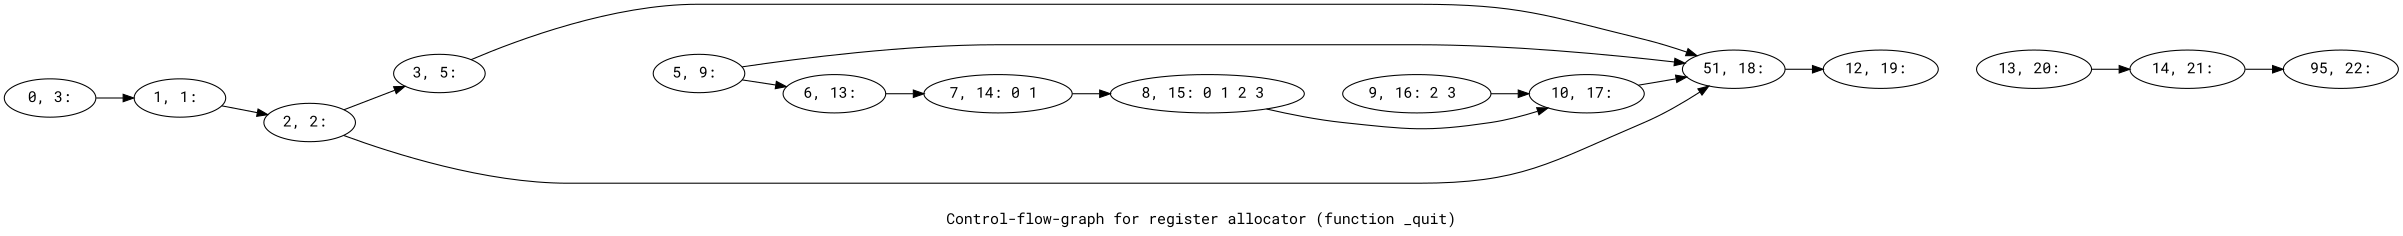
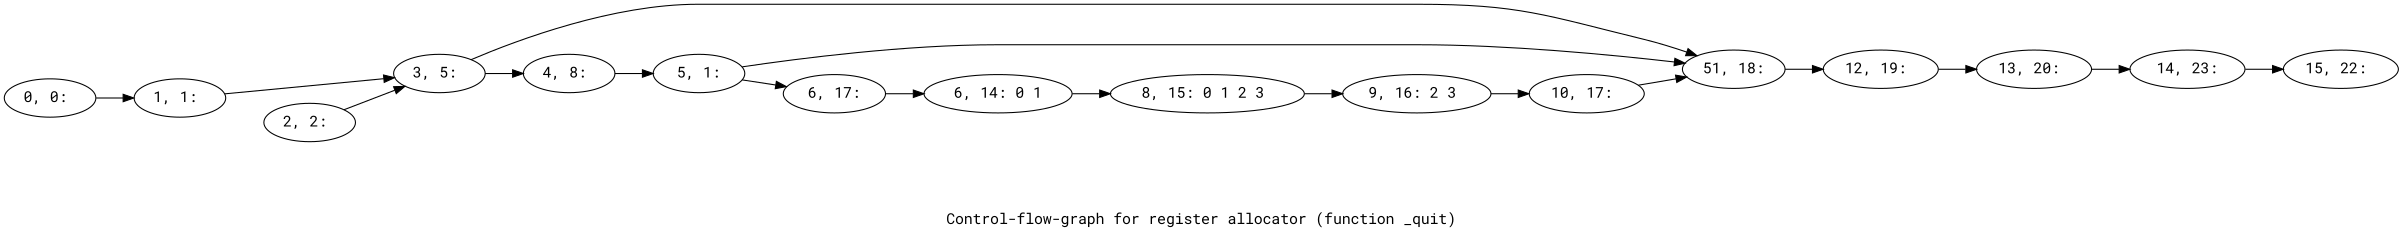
edge "12, 19:" -> "13, 20:": added
node "14, 21:": label "14, 21:" -> "14, 23:"
node "95, 22:": label "95, 22:" -> "15, 22:"
node "4, 8:": added
node "5, 9:": label "5, 9:" -> "5, 1:"
node "6, 13:": label "6, 13:" -> "6, 17:"
node "7, 14: 0 1": label "7, 14: 0 1" -> "6, 14: 0 1"
node "0, 3:": label "0, 3:" -> "0, 0:"
edge "1, 1:" -> "2, 2:": now "1, 1:" -> "3, 5:"
edge "8, 15: 0 1 2 3" -> "10, 17:": now "8, 15: 0 1 2 3" -> "9, 16: 2 3"
edge "2, 2:" -> "51, 18:": removed
